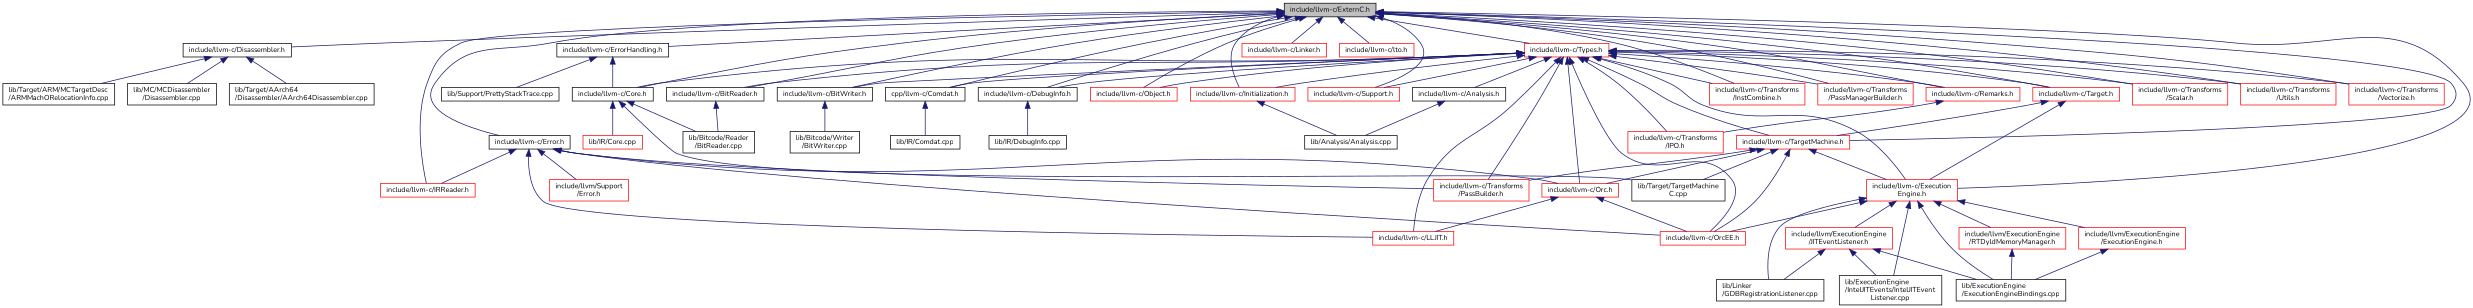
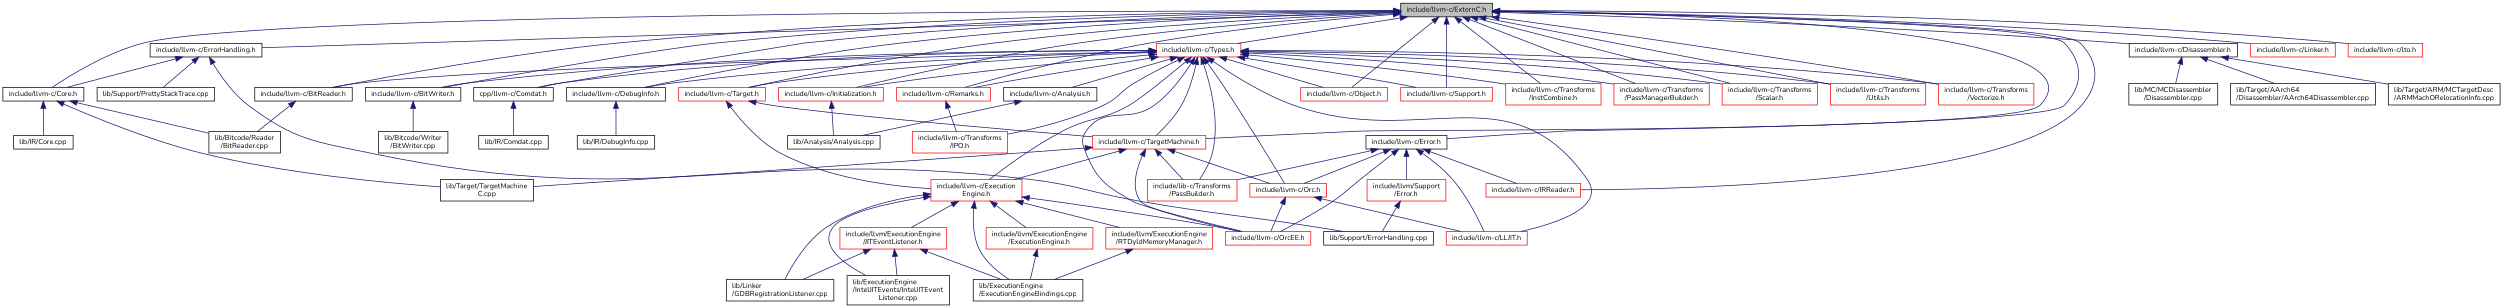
edge "include/llvm-c/Execution Engine.h" -> "include/llvm-c/ExternC.h": removed
edge "include/llvm-c/Core.h" -> "include/llvm-c/Types.h": removed
node "lib/IR/Core.cpp": color red -> black
node "include/llvm-c/Transforms /PassBuilder.h": label "include/llvm-c/Transforms /PassBuilder.h" -> "include/lib-c/Transforms /PassBuilder.h"
node "lib/Support/ErrorHandling.cpp": added
